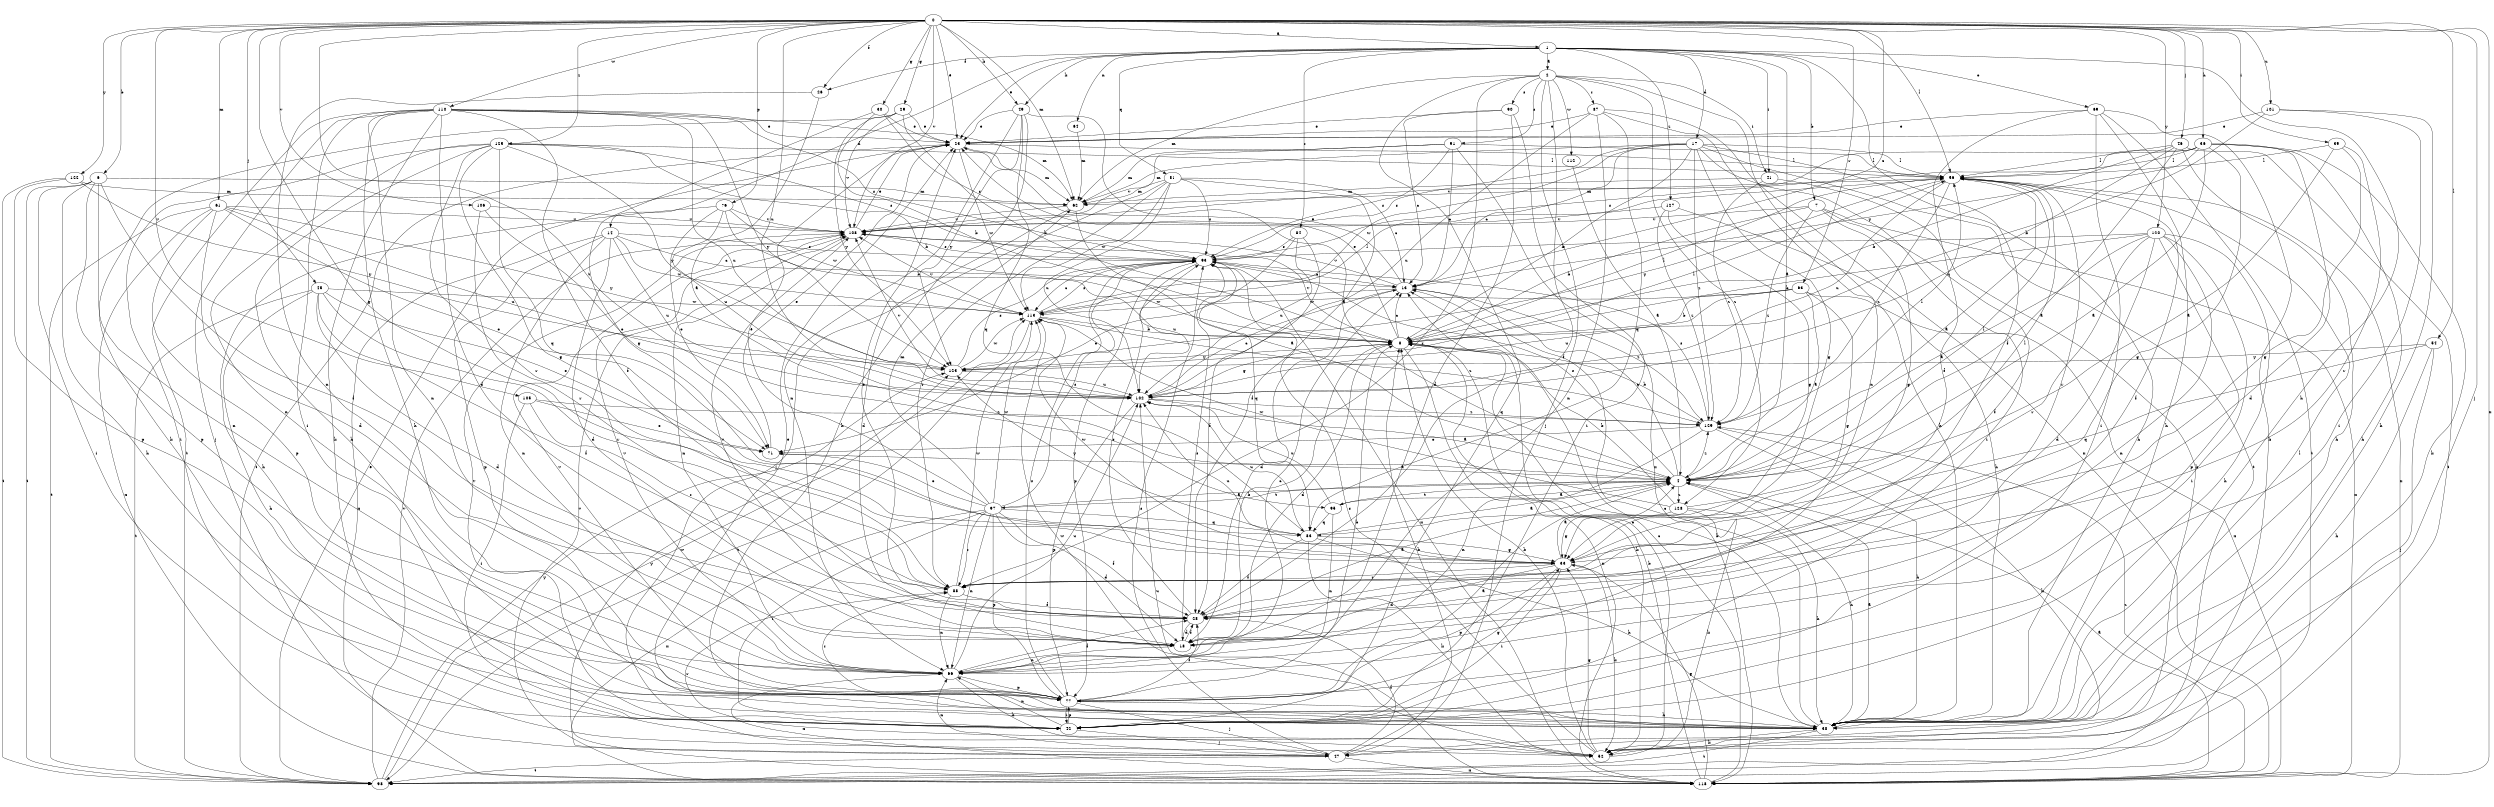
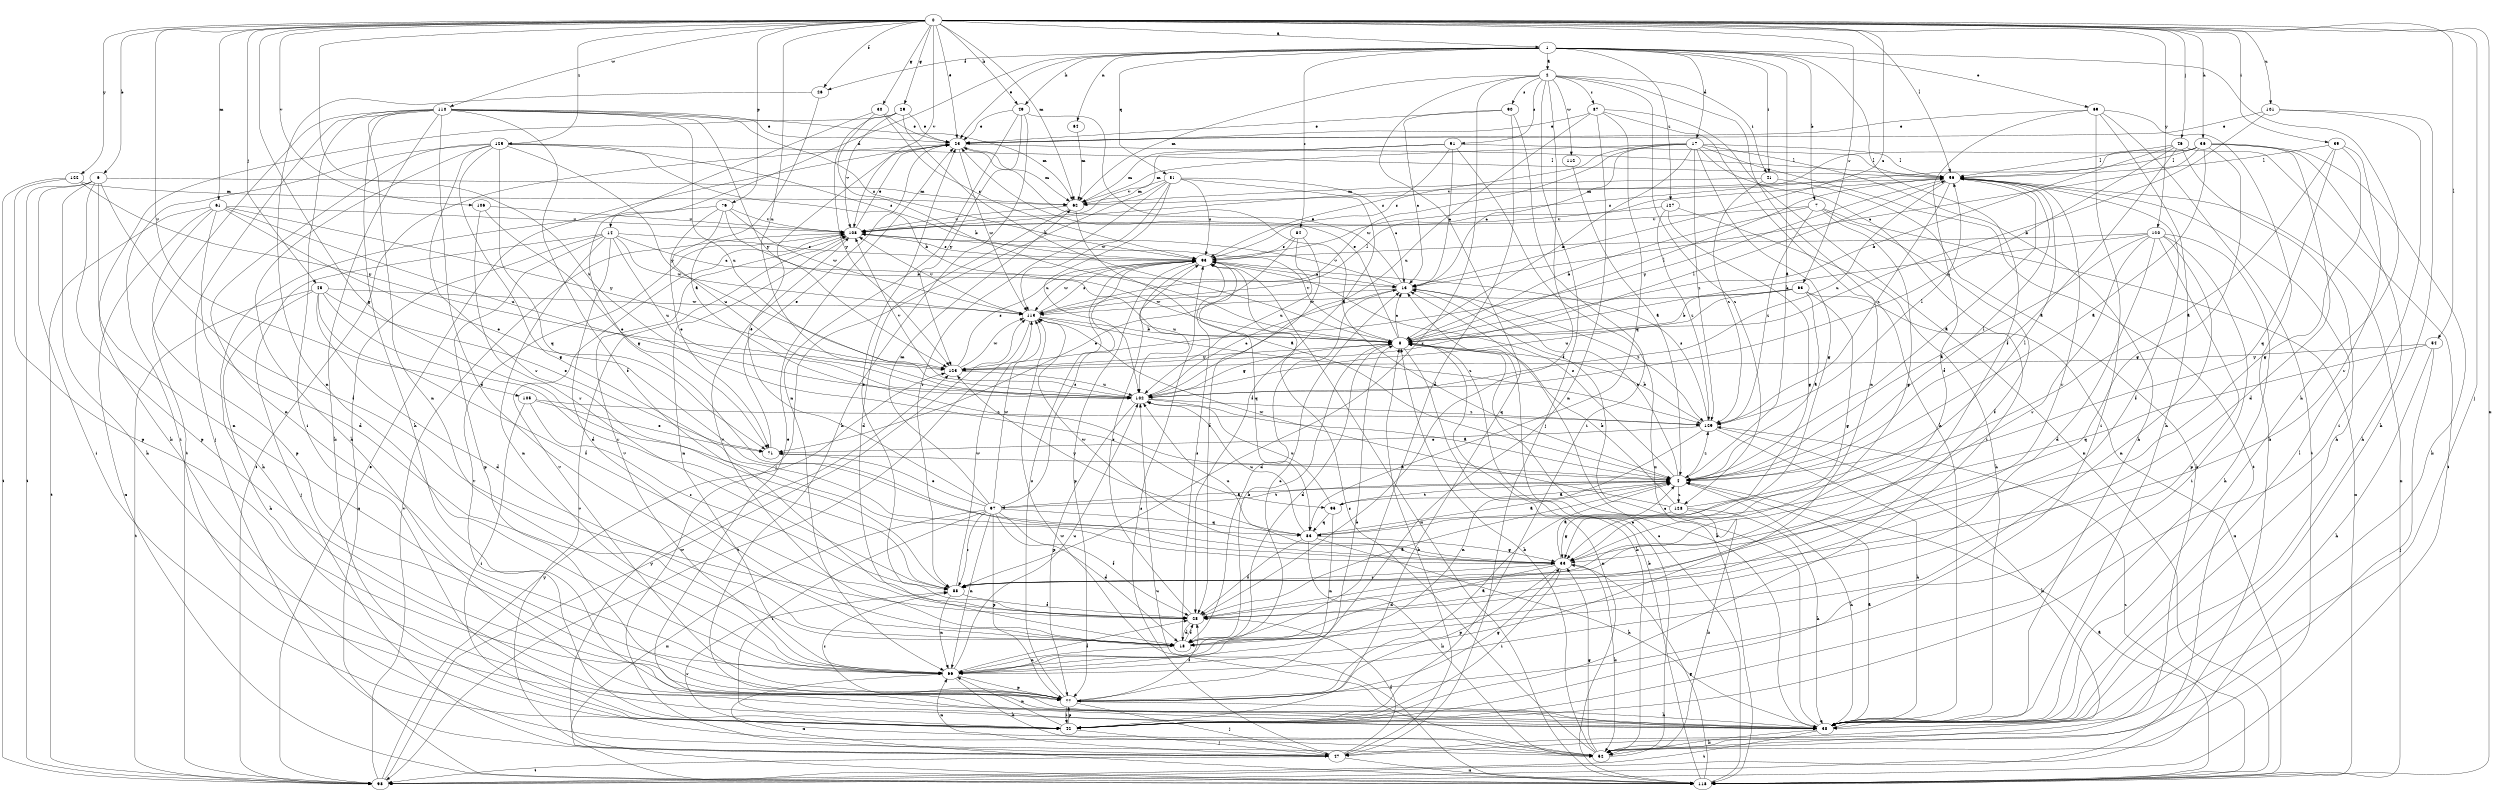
edge "36" -> "13": label "y" -> "c"
edge "93" -> "113": label "c" -> "w"
edge "49" -> "83": now "39" -> "83"
edge "14" -> "47": added, label "j"
